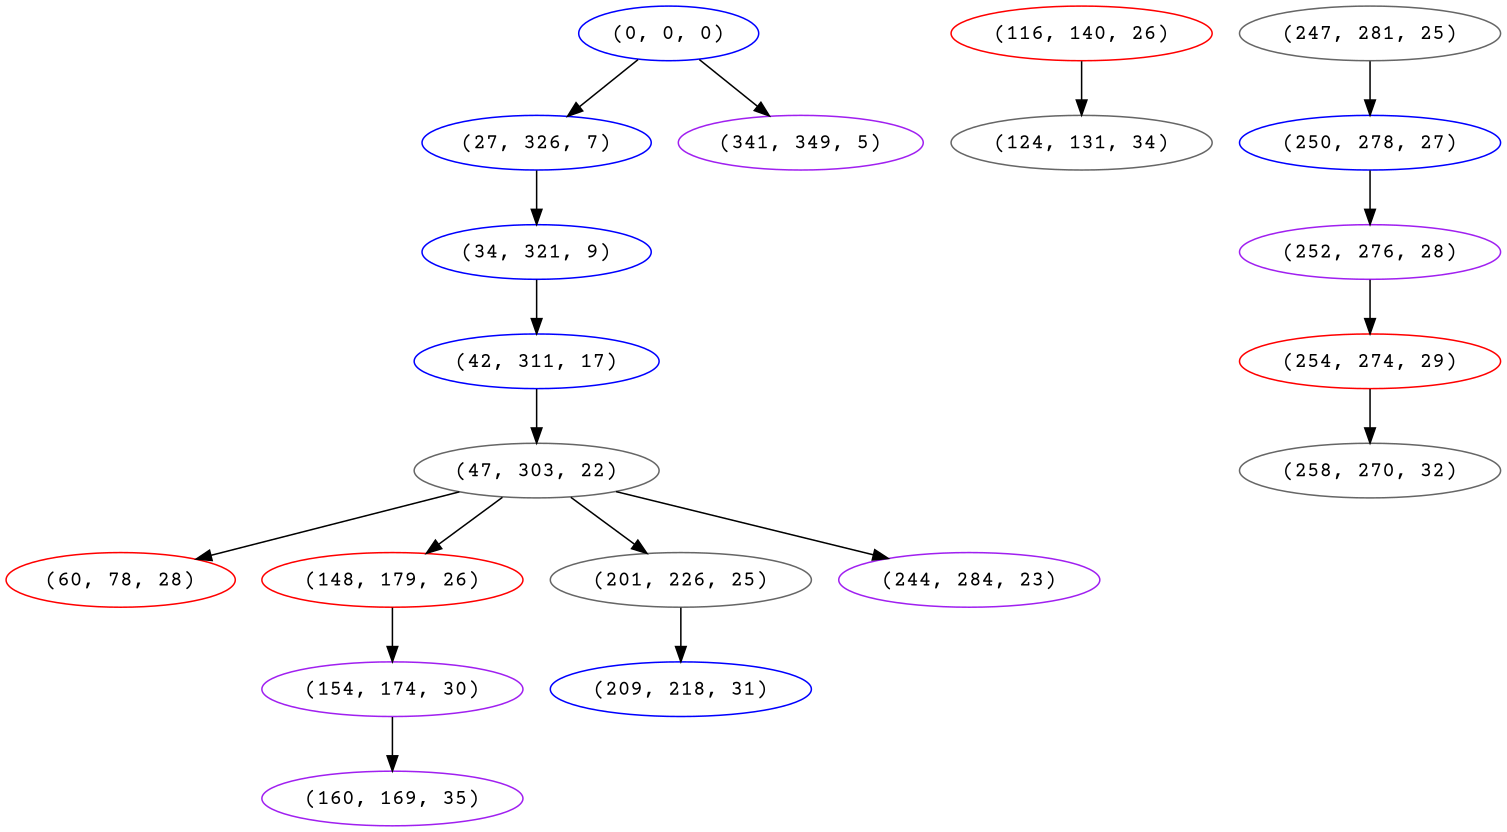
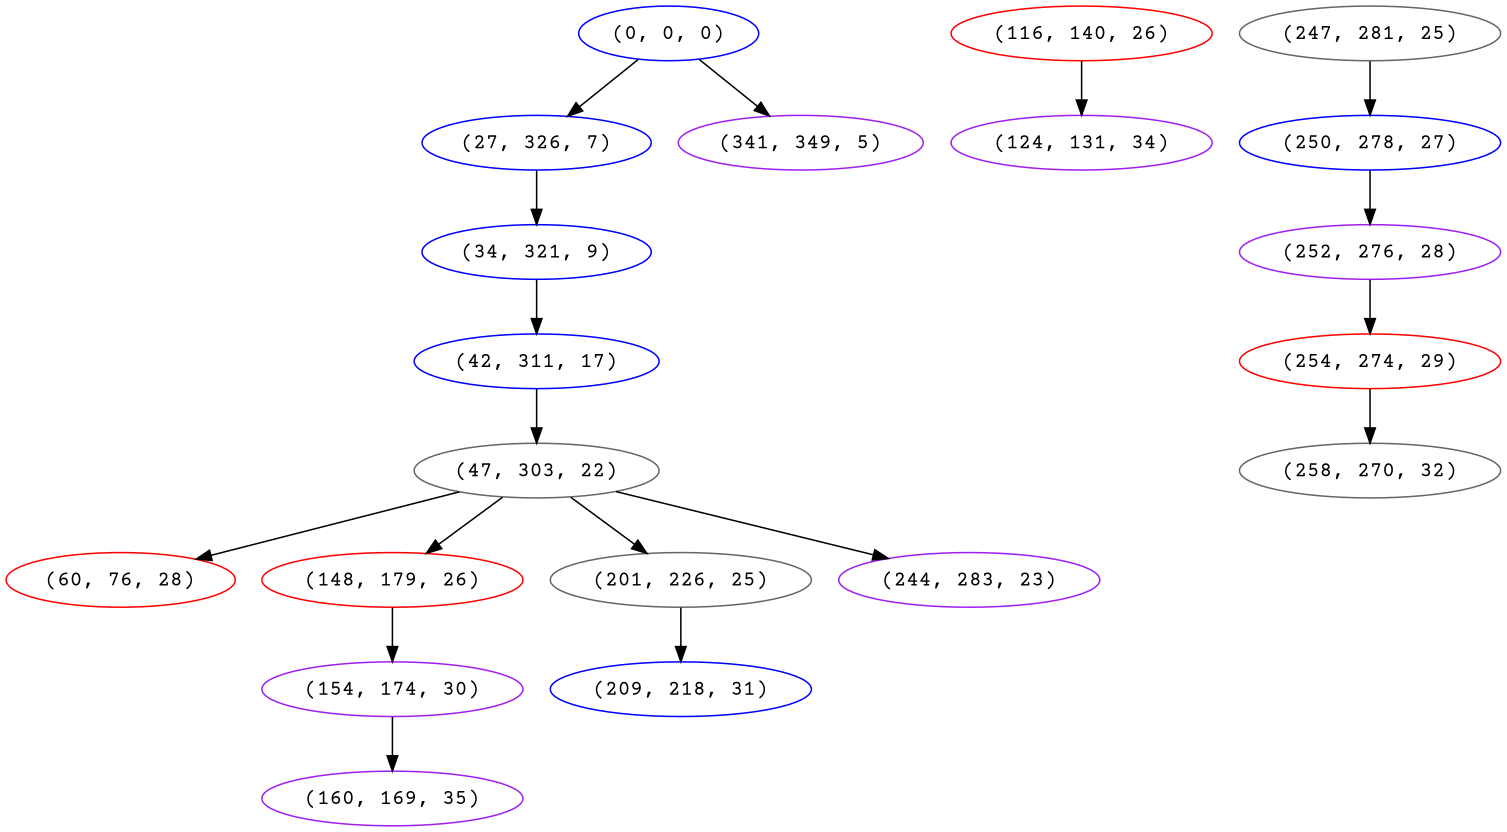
node "(124, 131, 34)": color gray40 -> purple
node "(60, 78, 28)": label "(60, 78, 28)" -> "(60, 76, 28)"
node "(244, 284, 23)": label "(244, 284, 23)" -> "(244, 283, 23)"
